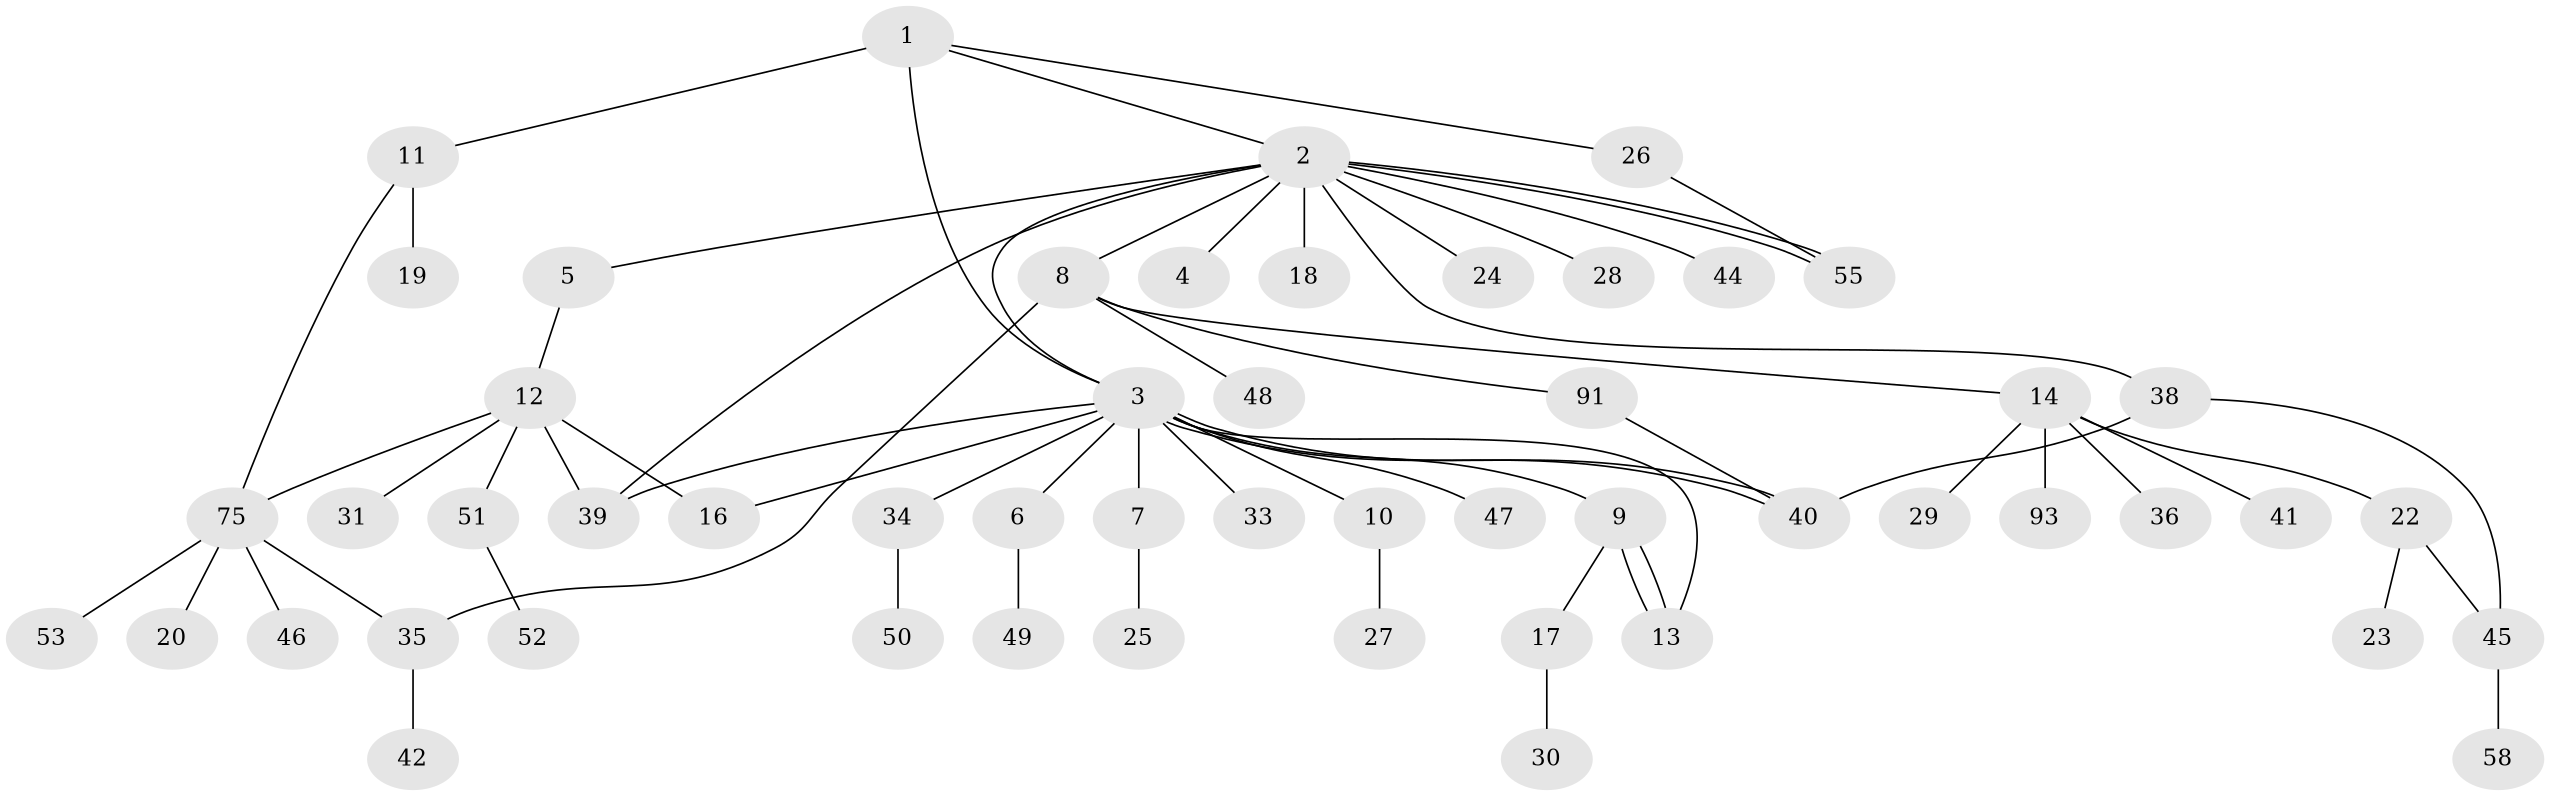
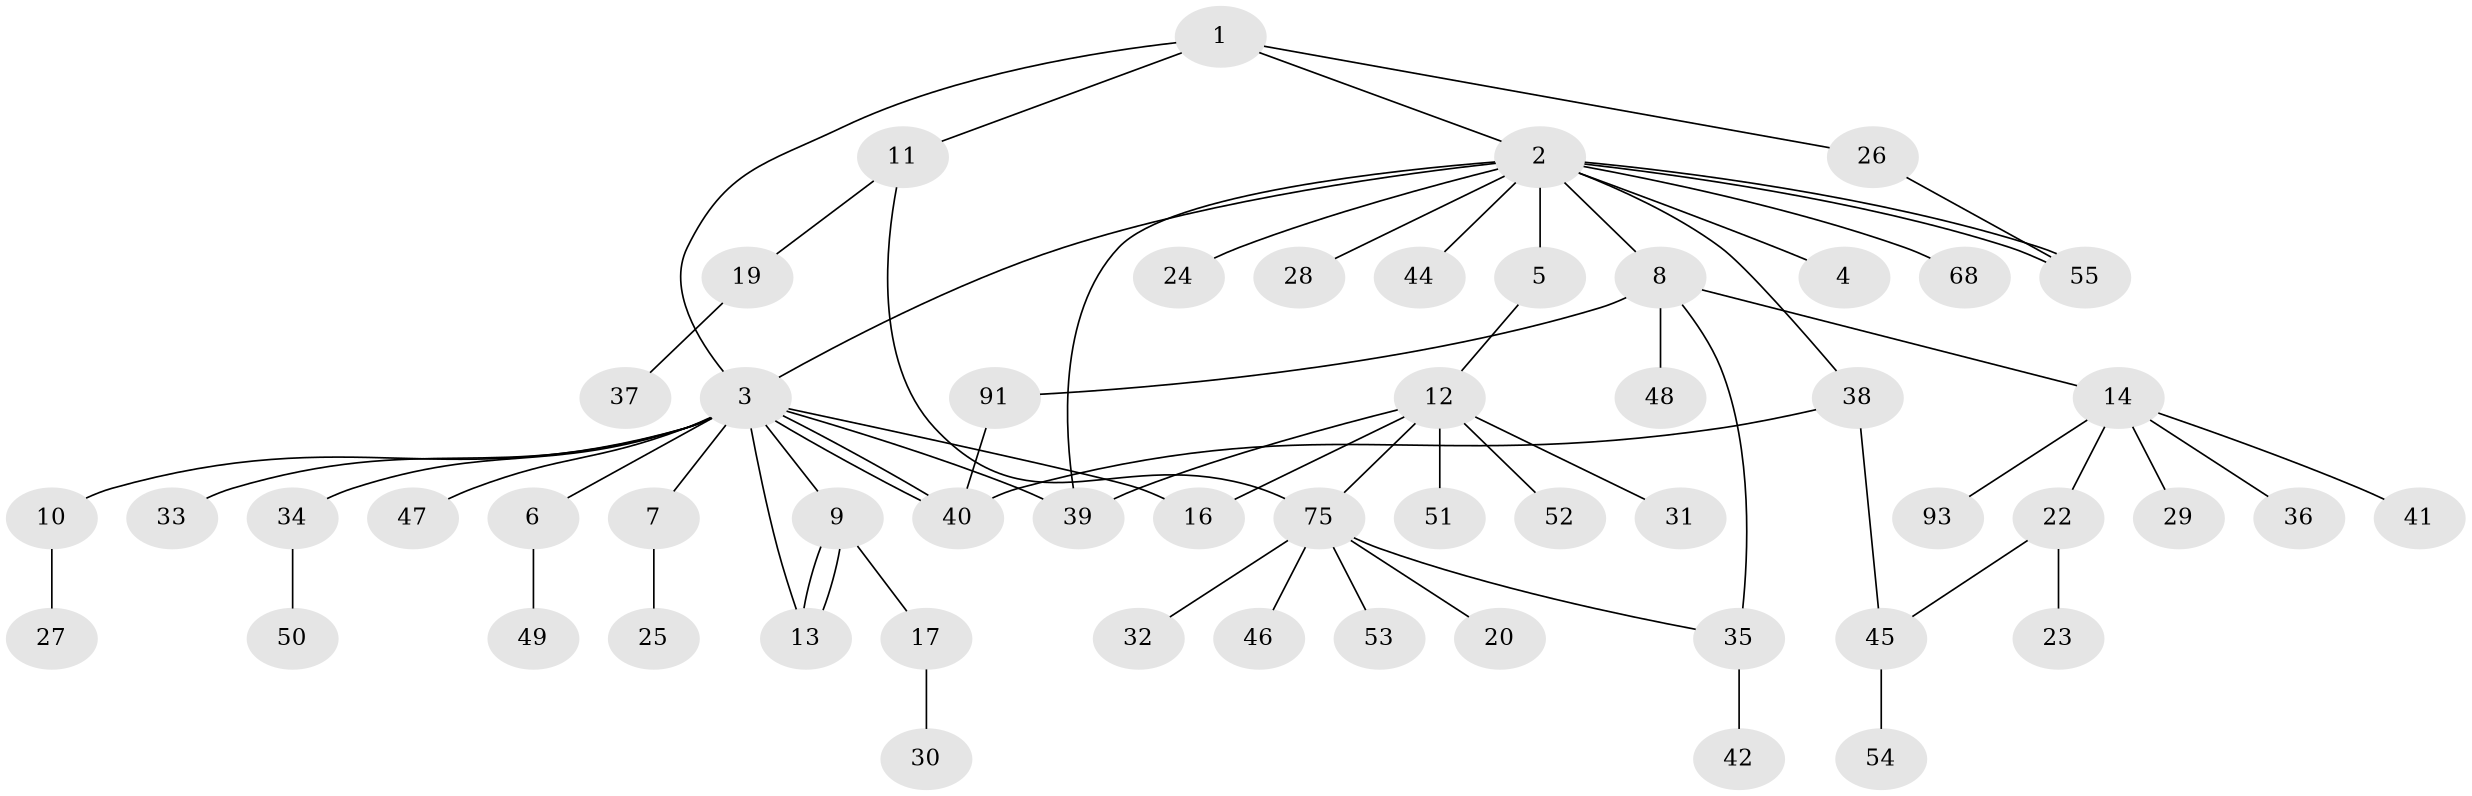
node "18": label "18" -> "68"
node "37": added
edge "51" -- "52": now "12" -- "52"
node "32": added
node "58": label "58" -> "54"
